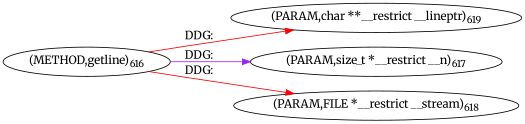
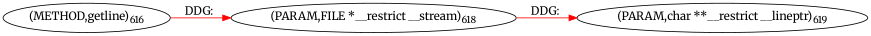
edge "(METHOD,getline)" -> "(PARAM,char **__restrict __lineptr)": now "(PARAM,FILE *__restrict __stream)" -> "(PARAM,char **__restrict __lineptr)"
node "(PARAM,size_t *__restrict __n)": removed
